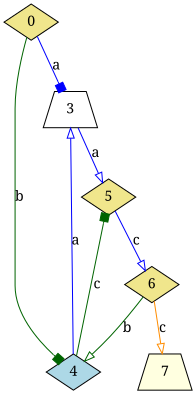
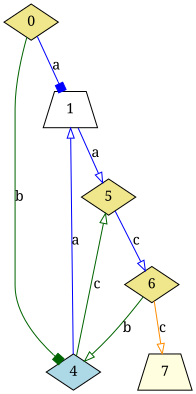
node "3": label "3" -> "1"
edge "4" -> "5": arrowhead box -> onormal
